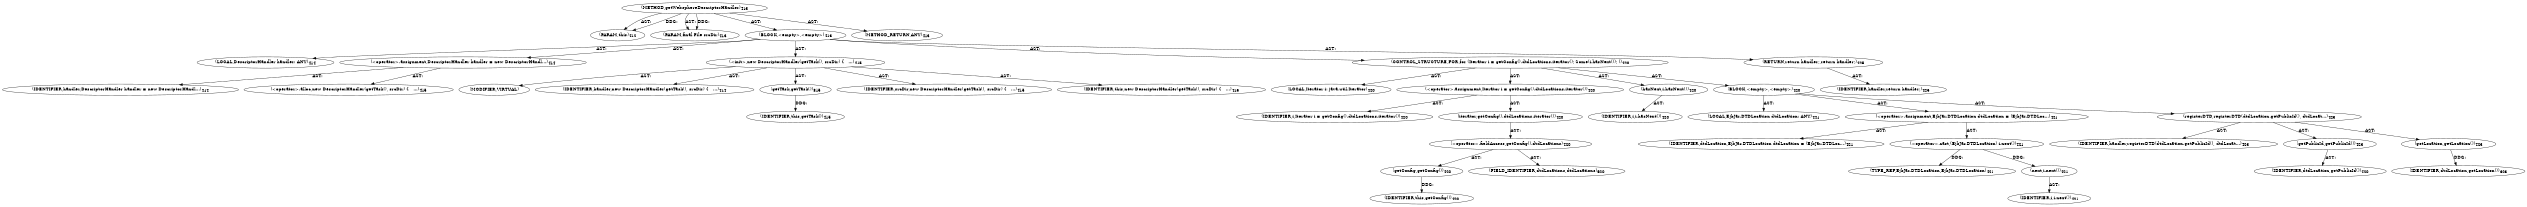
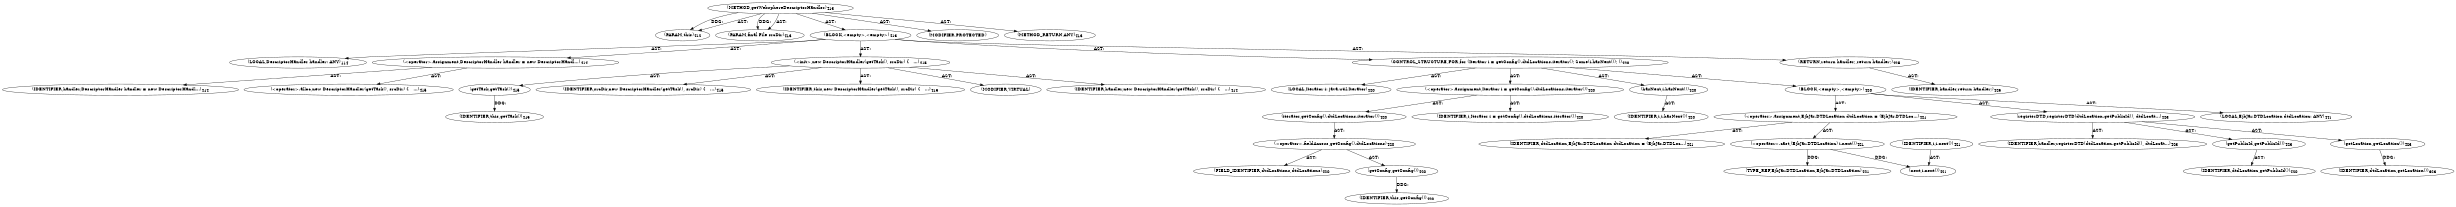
node "(MODIFIER,PROTECTED)": added
node "(LOCAL,DescriptorHandler handler: ANY)": text "414" -> "114"
node "(getTask,getTask())": text "815" -> "415"
node "(FIELD_IDENTIFIER,dtdLocations,dtdLocations)": text "520" -> "420"
edge "(next,i.next())" -> "(IDENTIFIER,i,i.next())": reversed
